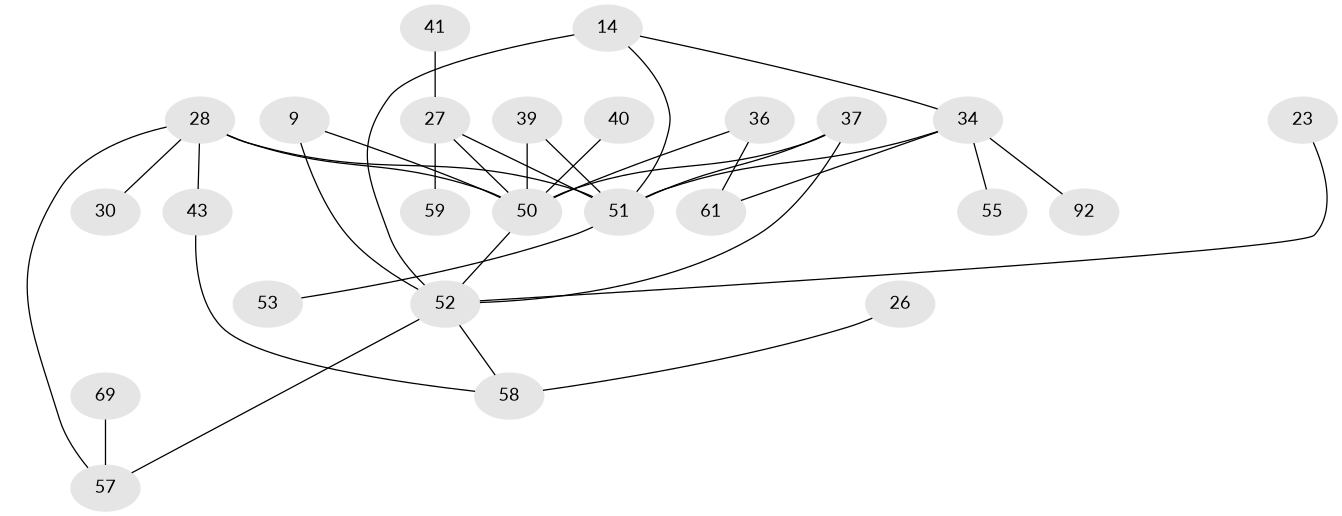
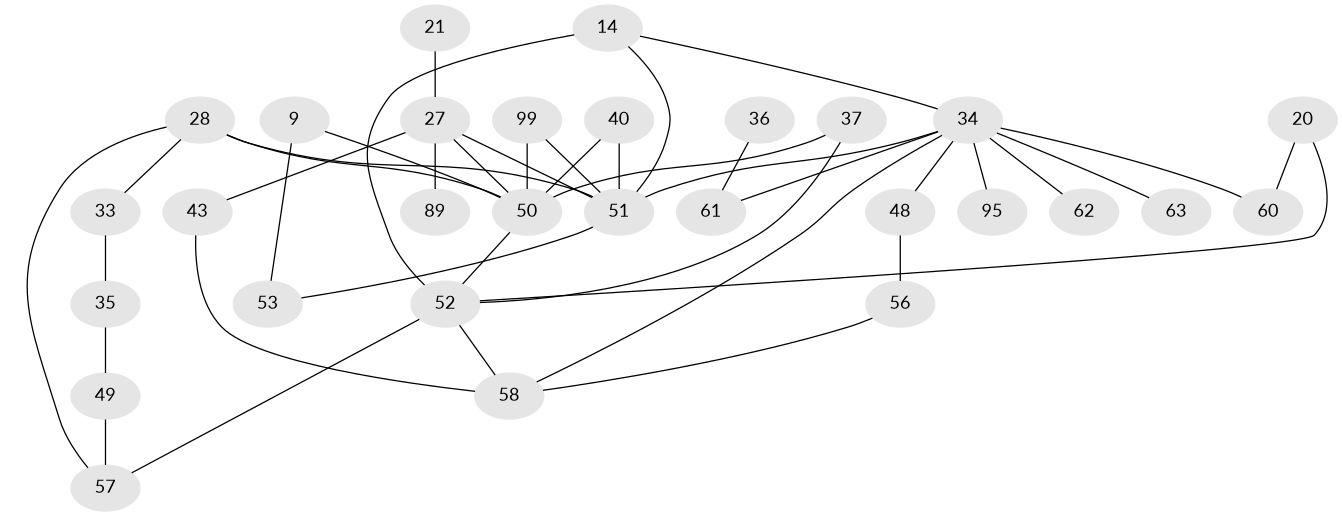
node "41": label "41" -> "21"
node "39": label "39" -> "99"
node "23": label "23" -> "20"
edge "36" -- "50": removed
edge "28" -- "43": now "27" -- "43"
edge "37" -- "51": now "40" -- "51"
node "30": label "30" -> "33"
node "59": label "59" -> "89"
node "48": added
node "55": label "55" -> "95"
node "92": label "92" -> "62"
node "63": added
node "60": added
edge "9" -- "52": now "9" -- "53"
edge "34" -- "58": added
node "35": added
node "26": label "26" -> "56"
node "69": label "69" -> "49"
